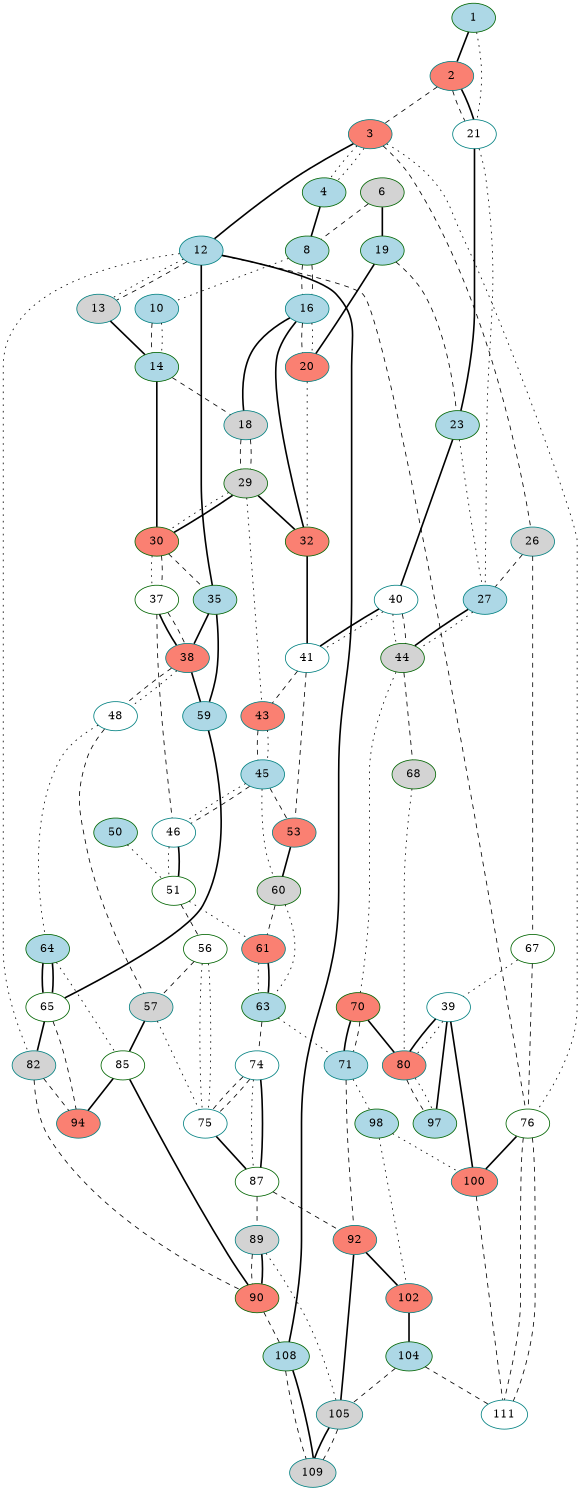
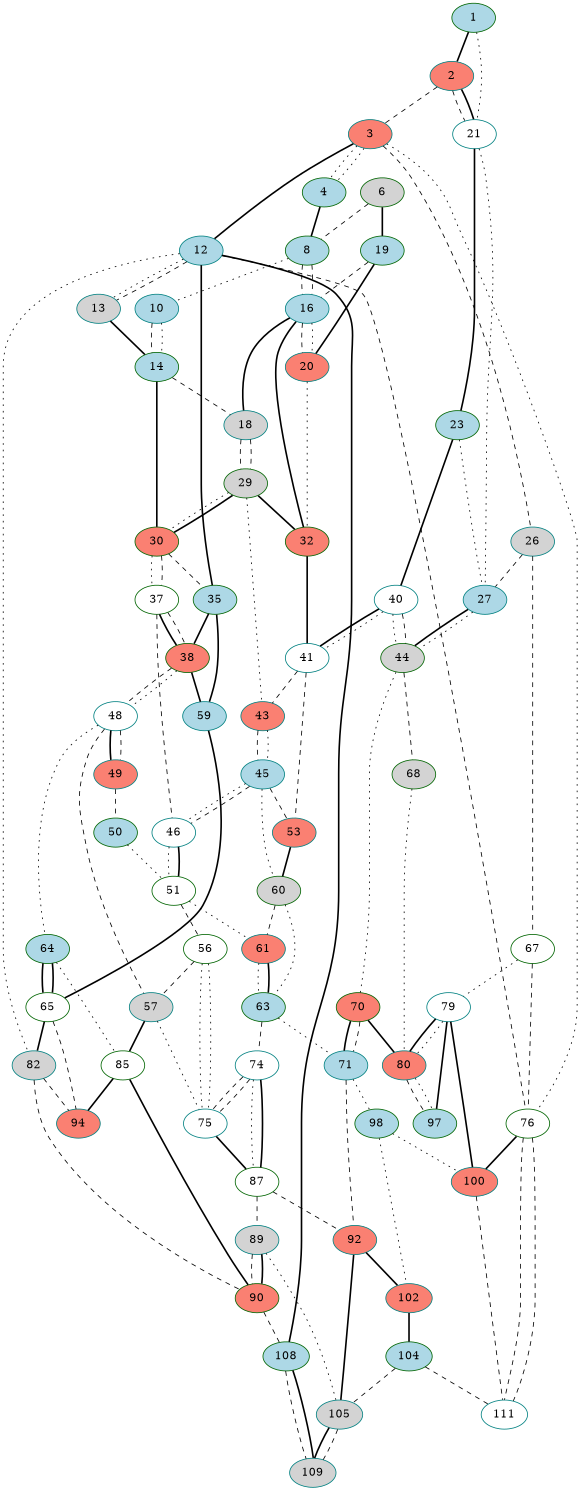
edge "19" -- "23": now "19" -- "16"
node "38": color teal -> darkgreen
node "49": added
node "39": label "39" -> "79"
